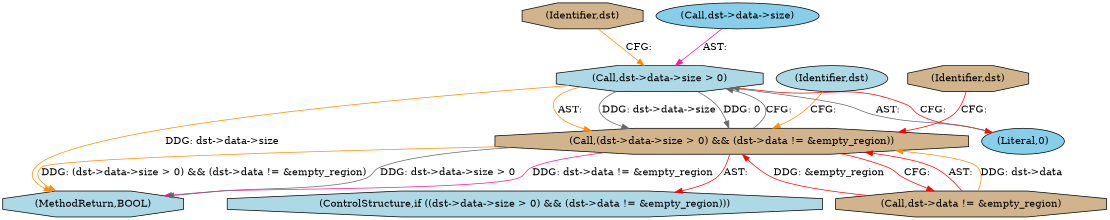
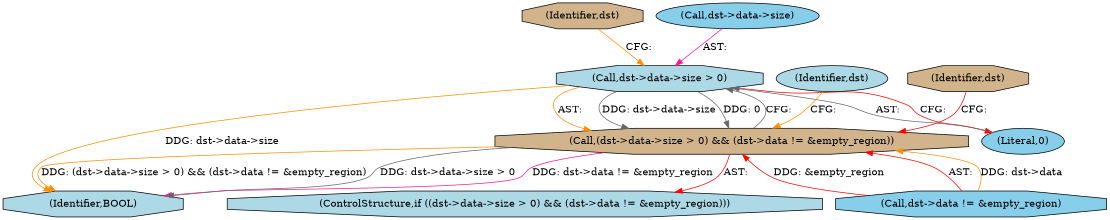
edge "(Call,(dst->data->size > 0) && (dst->data != &empty_region))" -> "(Call,dst->data != &empty_region)": removed, label "CFG:"
node "(MethodReturn,BOOL)": label "(MethodReturn,BOOL)" -> "(Identifier,BOOL)"
node "(Call,dst->data != &empty_region)": fillcolor tan -> skyblue
